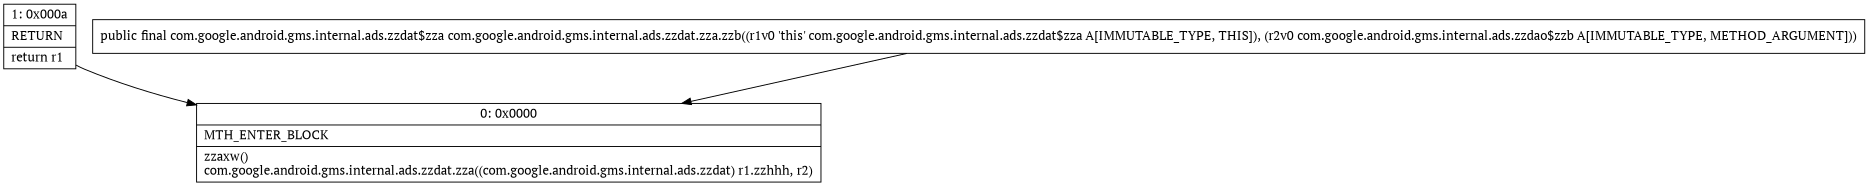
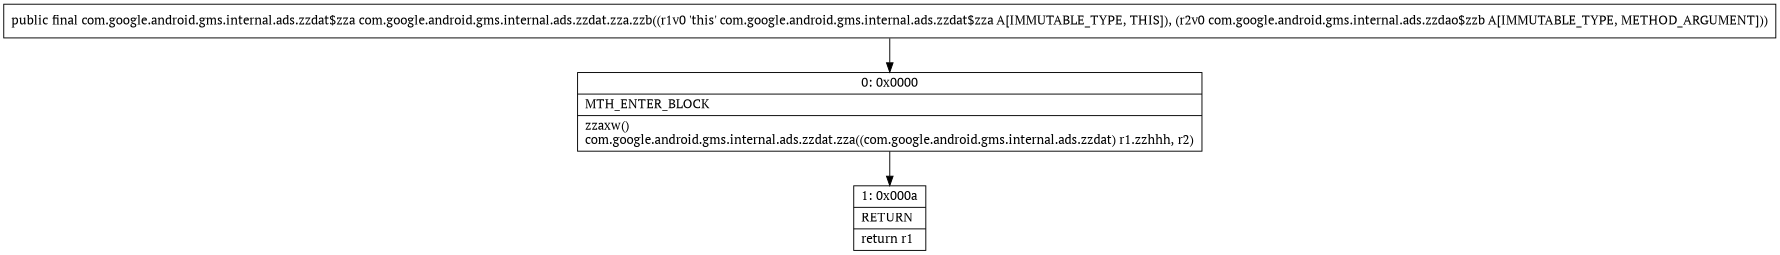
edge "1: 0x000a" -> "0: 0x0000": reversed
